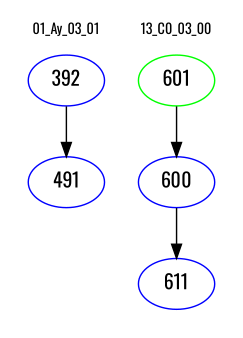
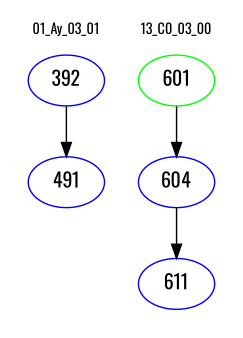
node "600": label "600" -> "604"
